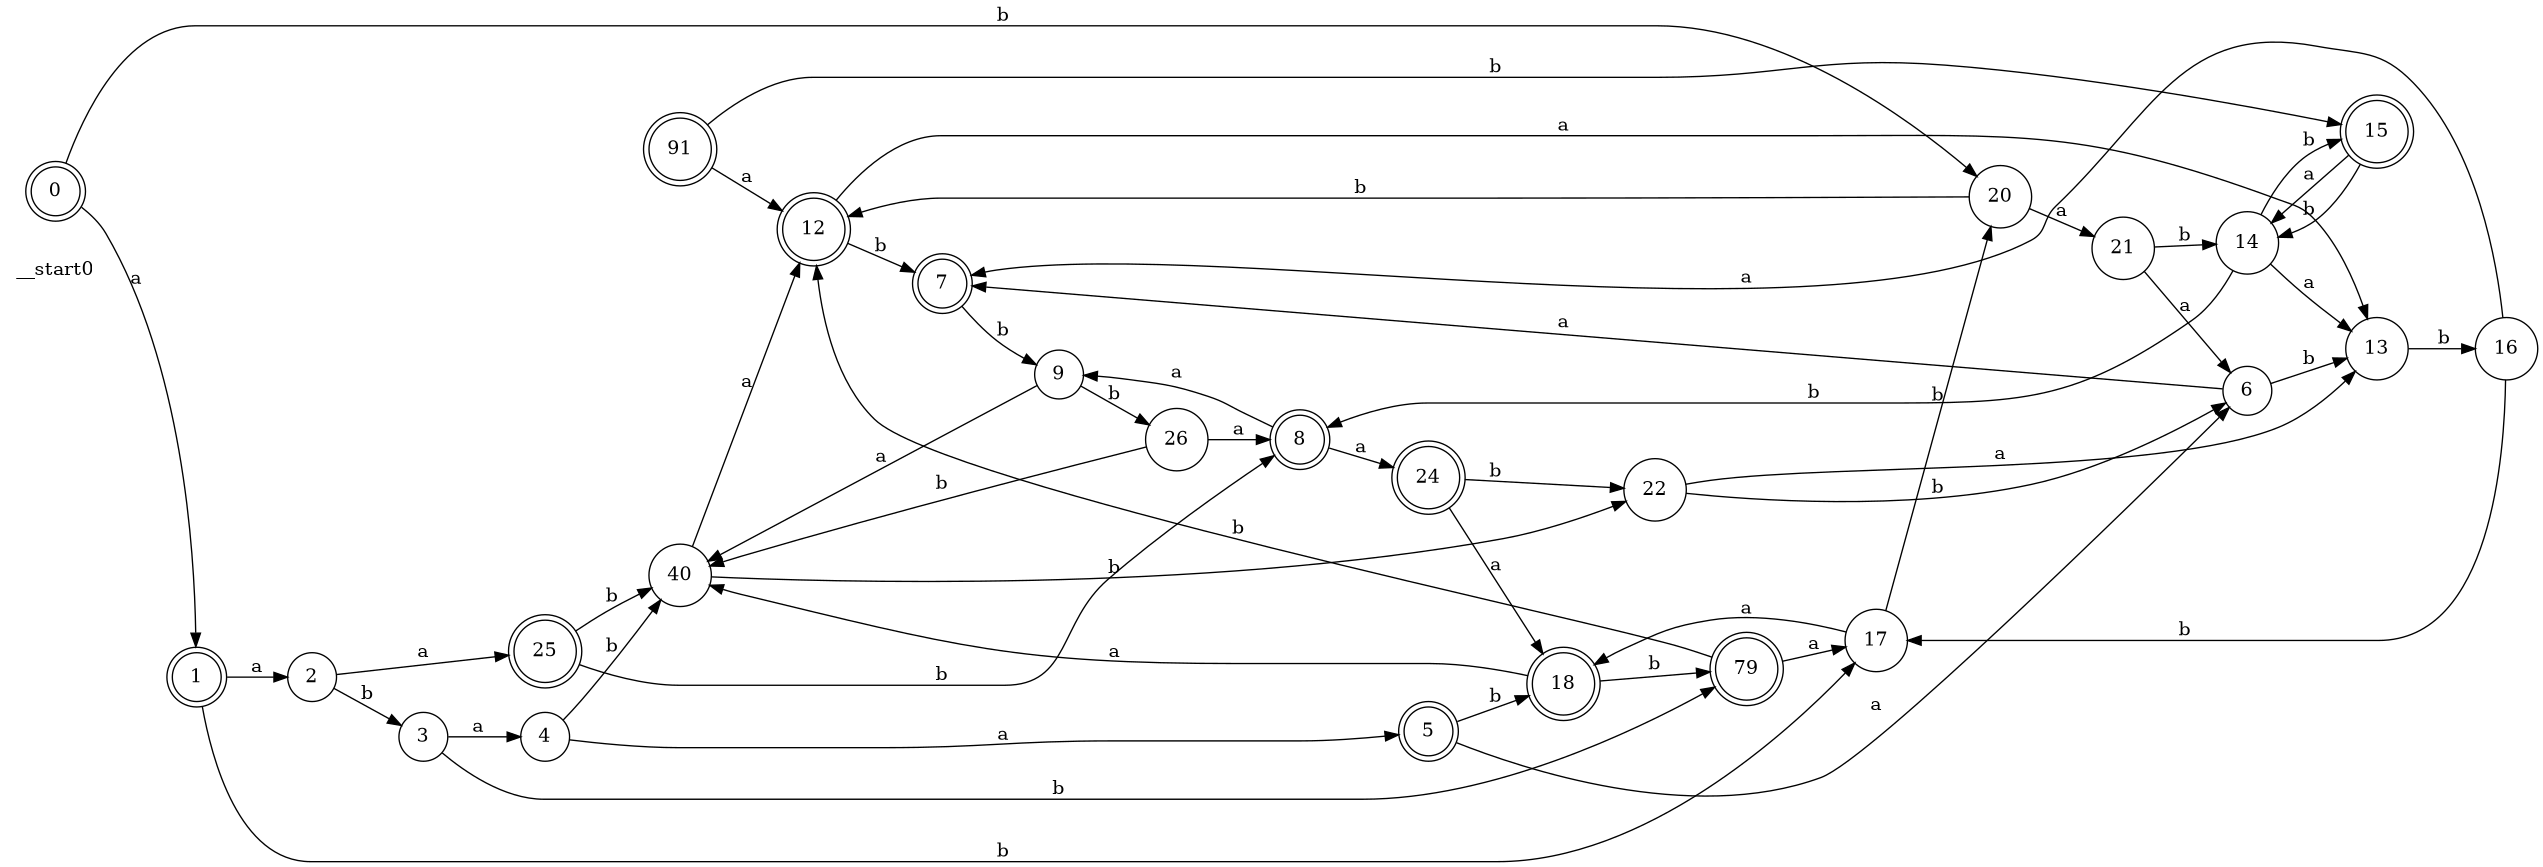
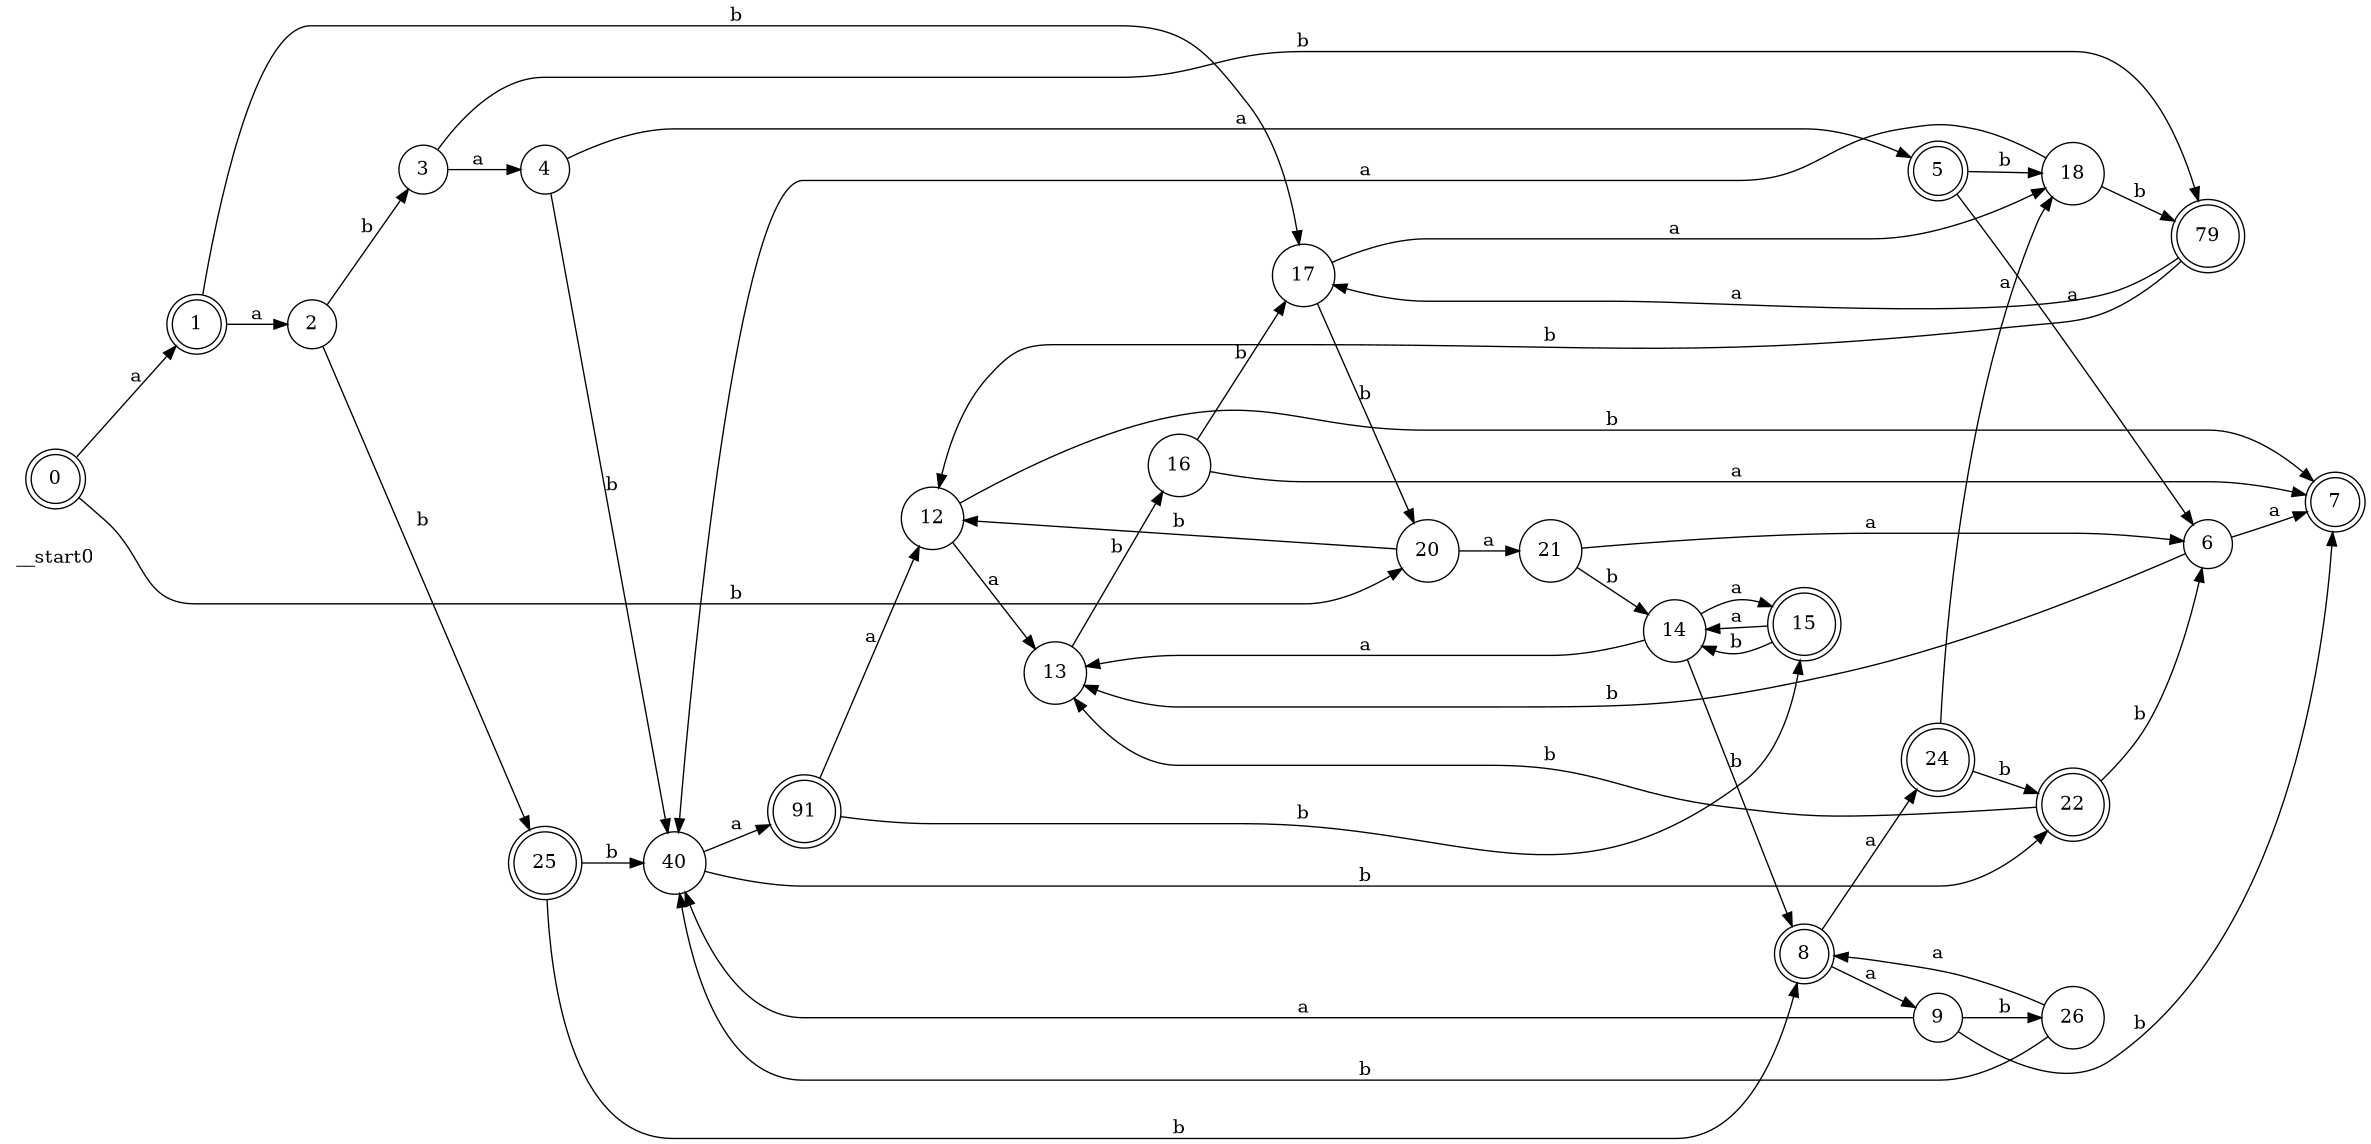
edge "14" -> "15": label "b" -> "a"
node "12": shape doublecircle -> circle
edge "7" -> "9": reversed
edge "40" -> "12": now "40" -> "91"
edge "22" -> "13": label "a" -> "b"
node "22": shape circle -> doublecircle
edge "2" -> "25": label "a" -> "b"
node "18": shape doublecircle -> circle
